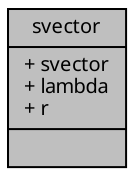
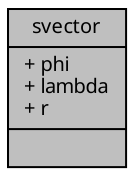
node "svector": text "+ svector" -> "+ phi"
